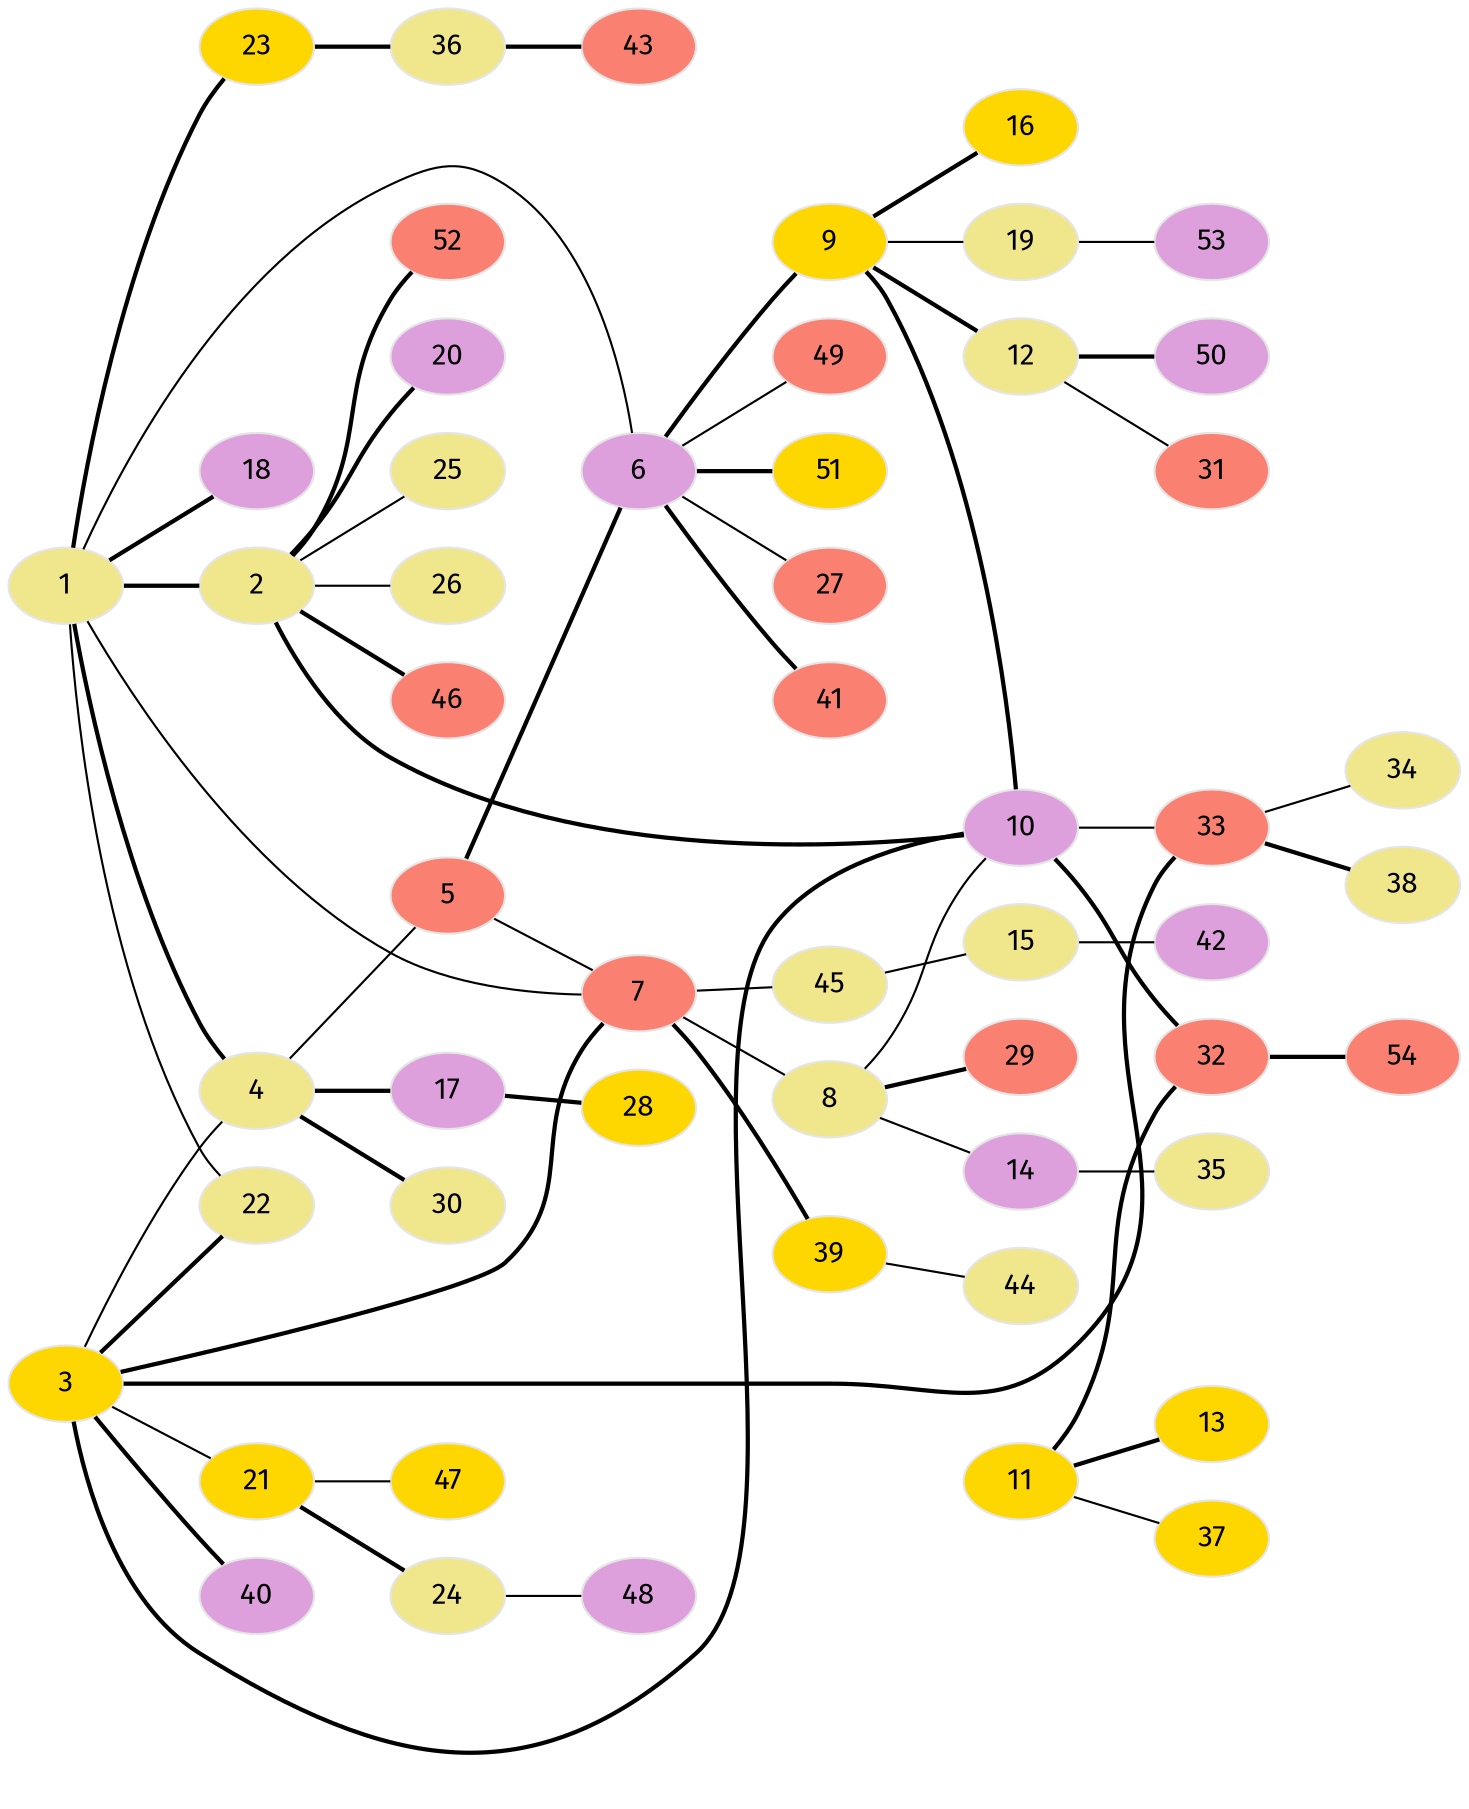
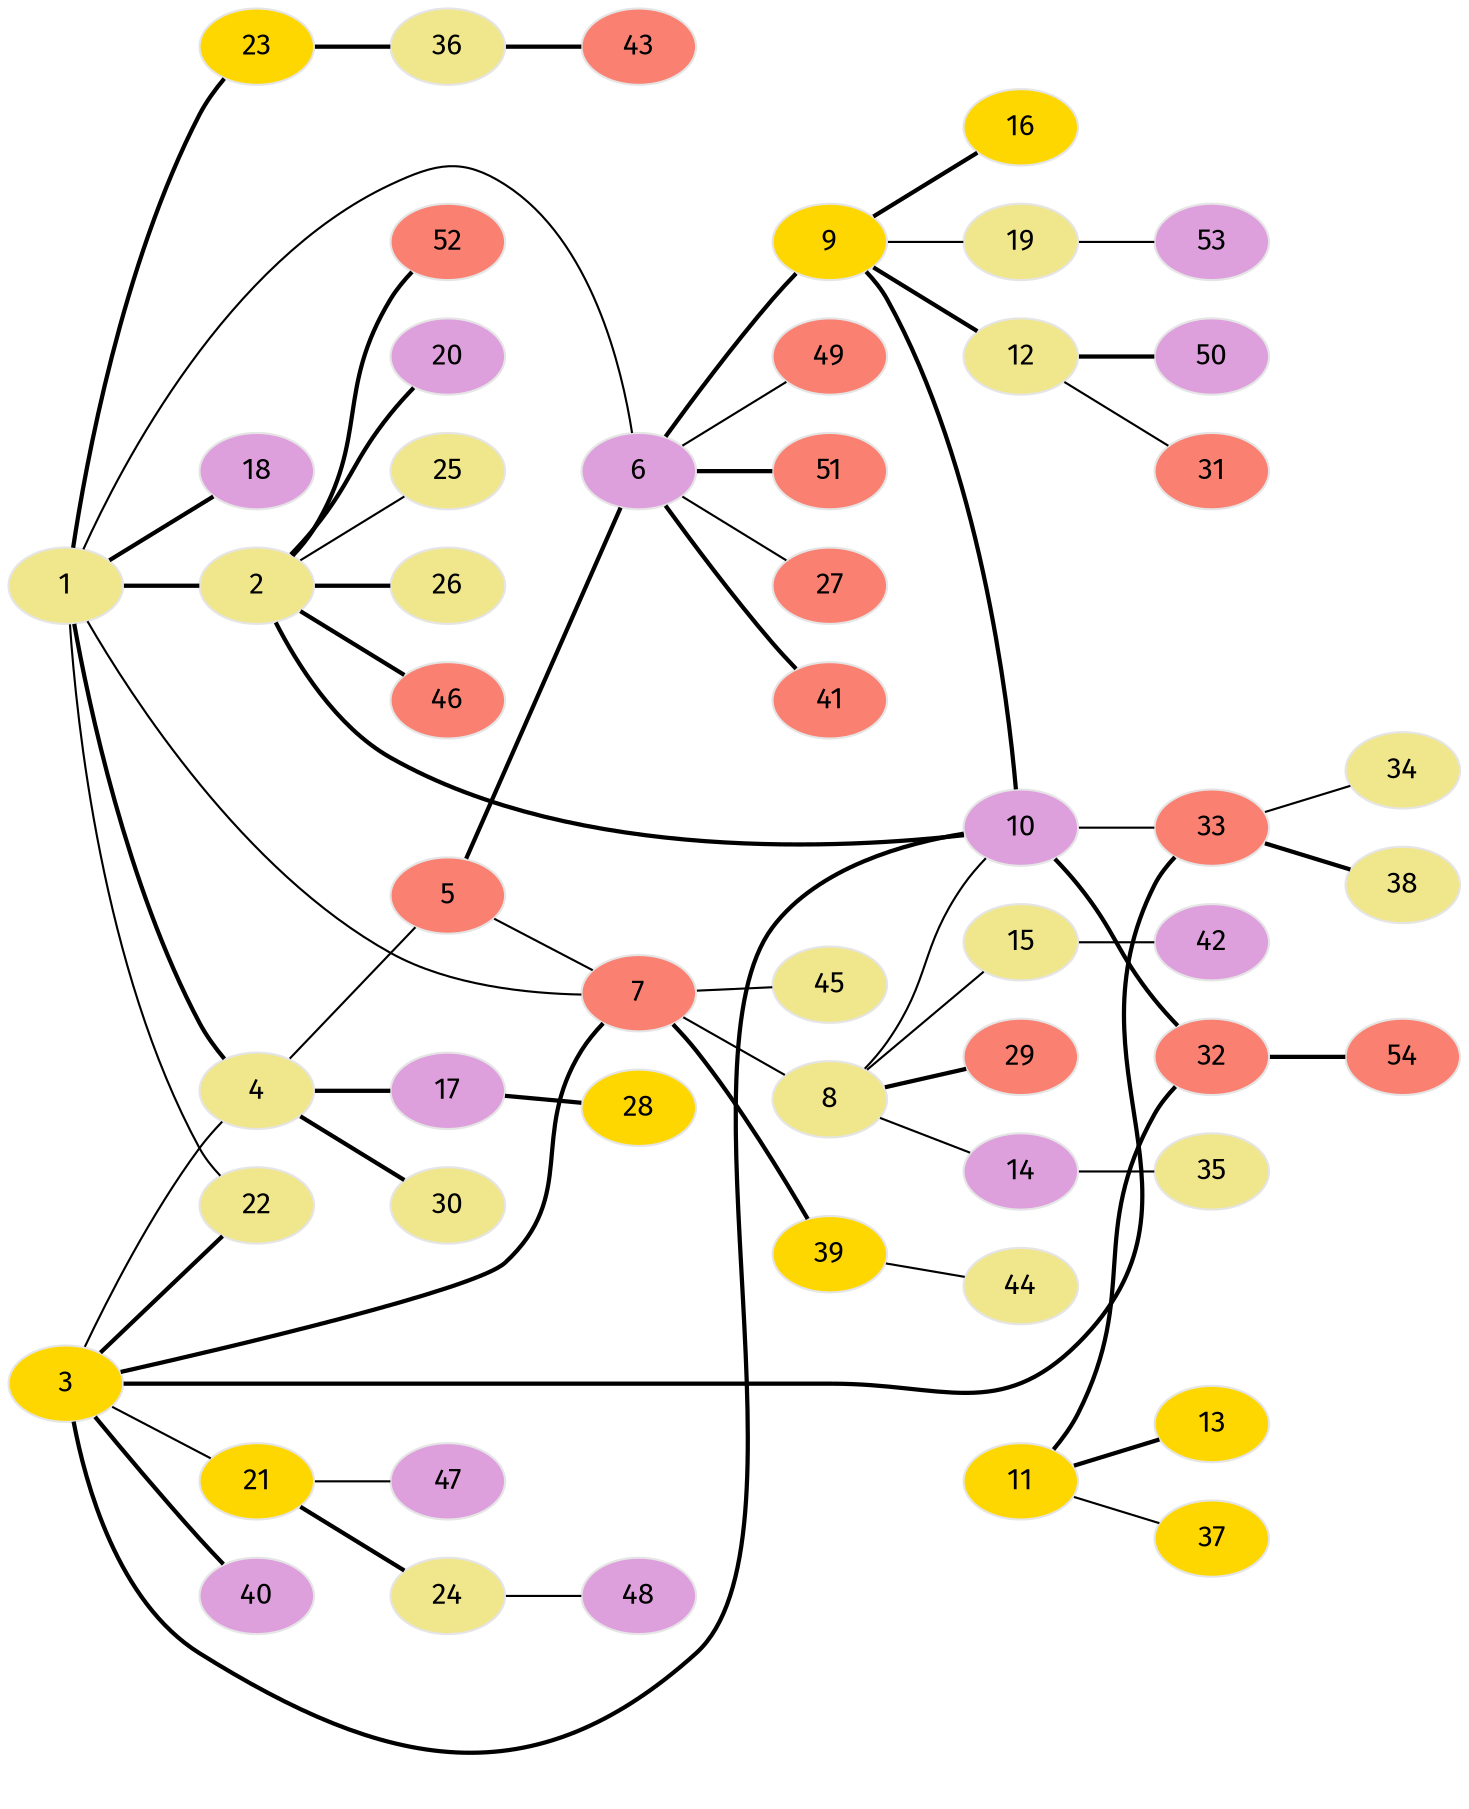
node "51": fillcolor gold -> salmon
edge "2" -- "26": style solid -> bold
edge "15" -- "45": now "15" -- "8"
node "47": fillcolor gold -> plum
